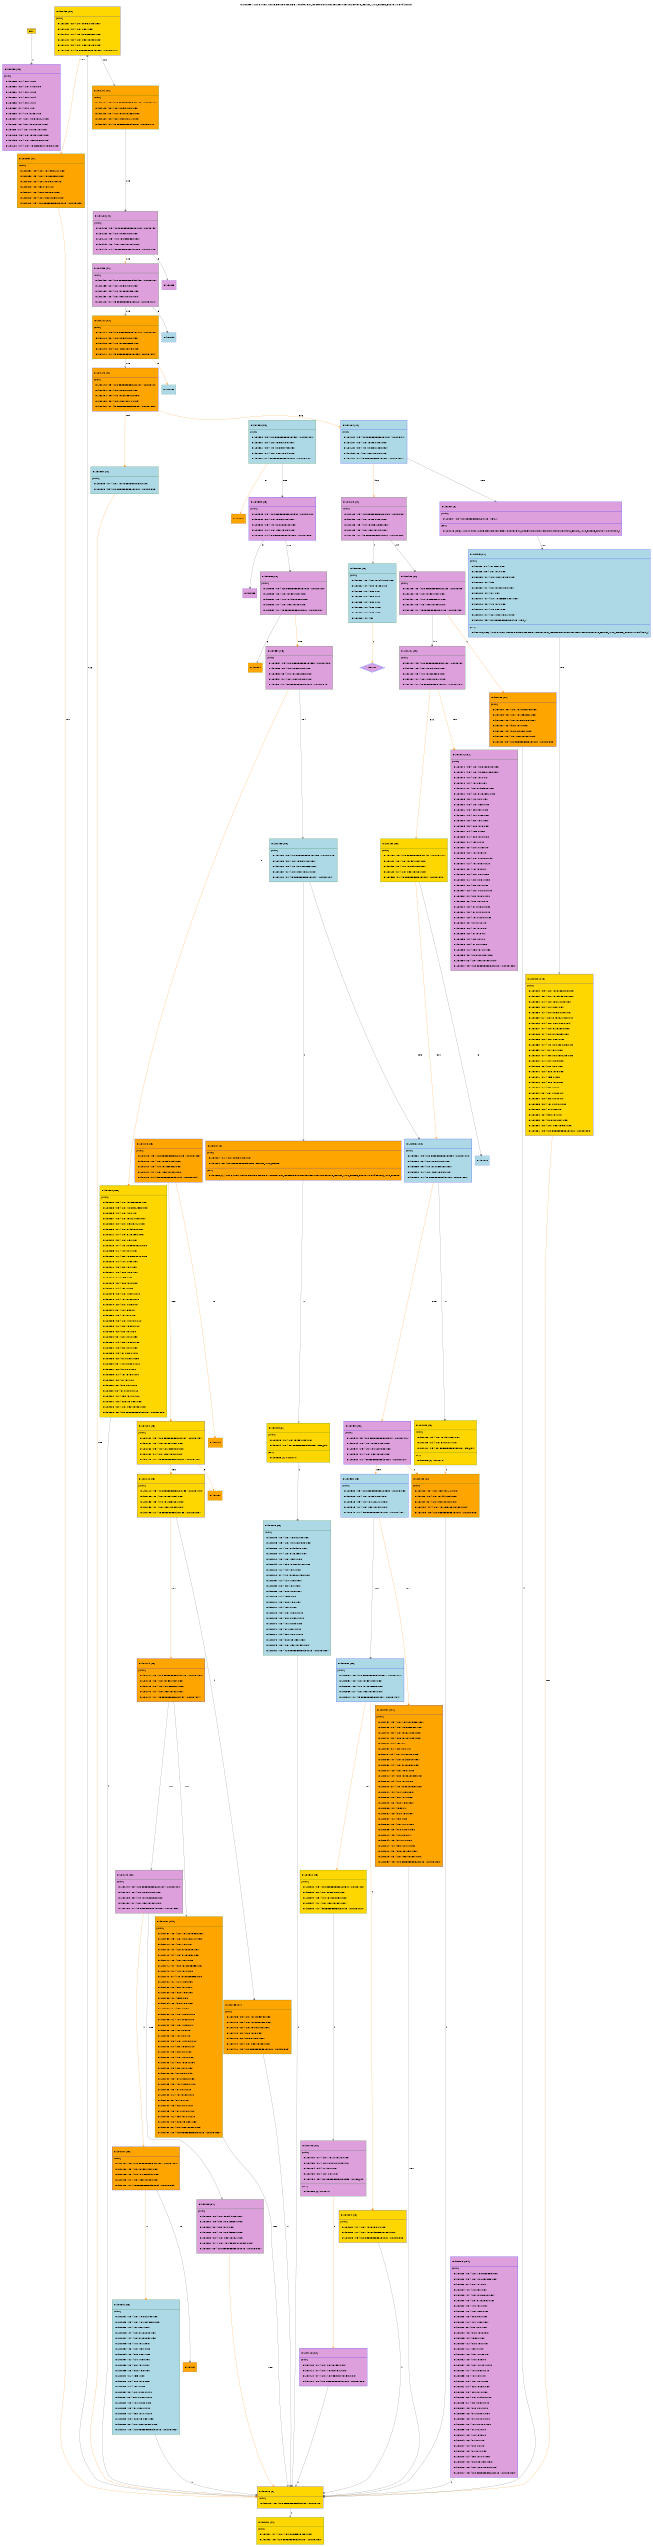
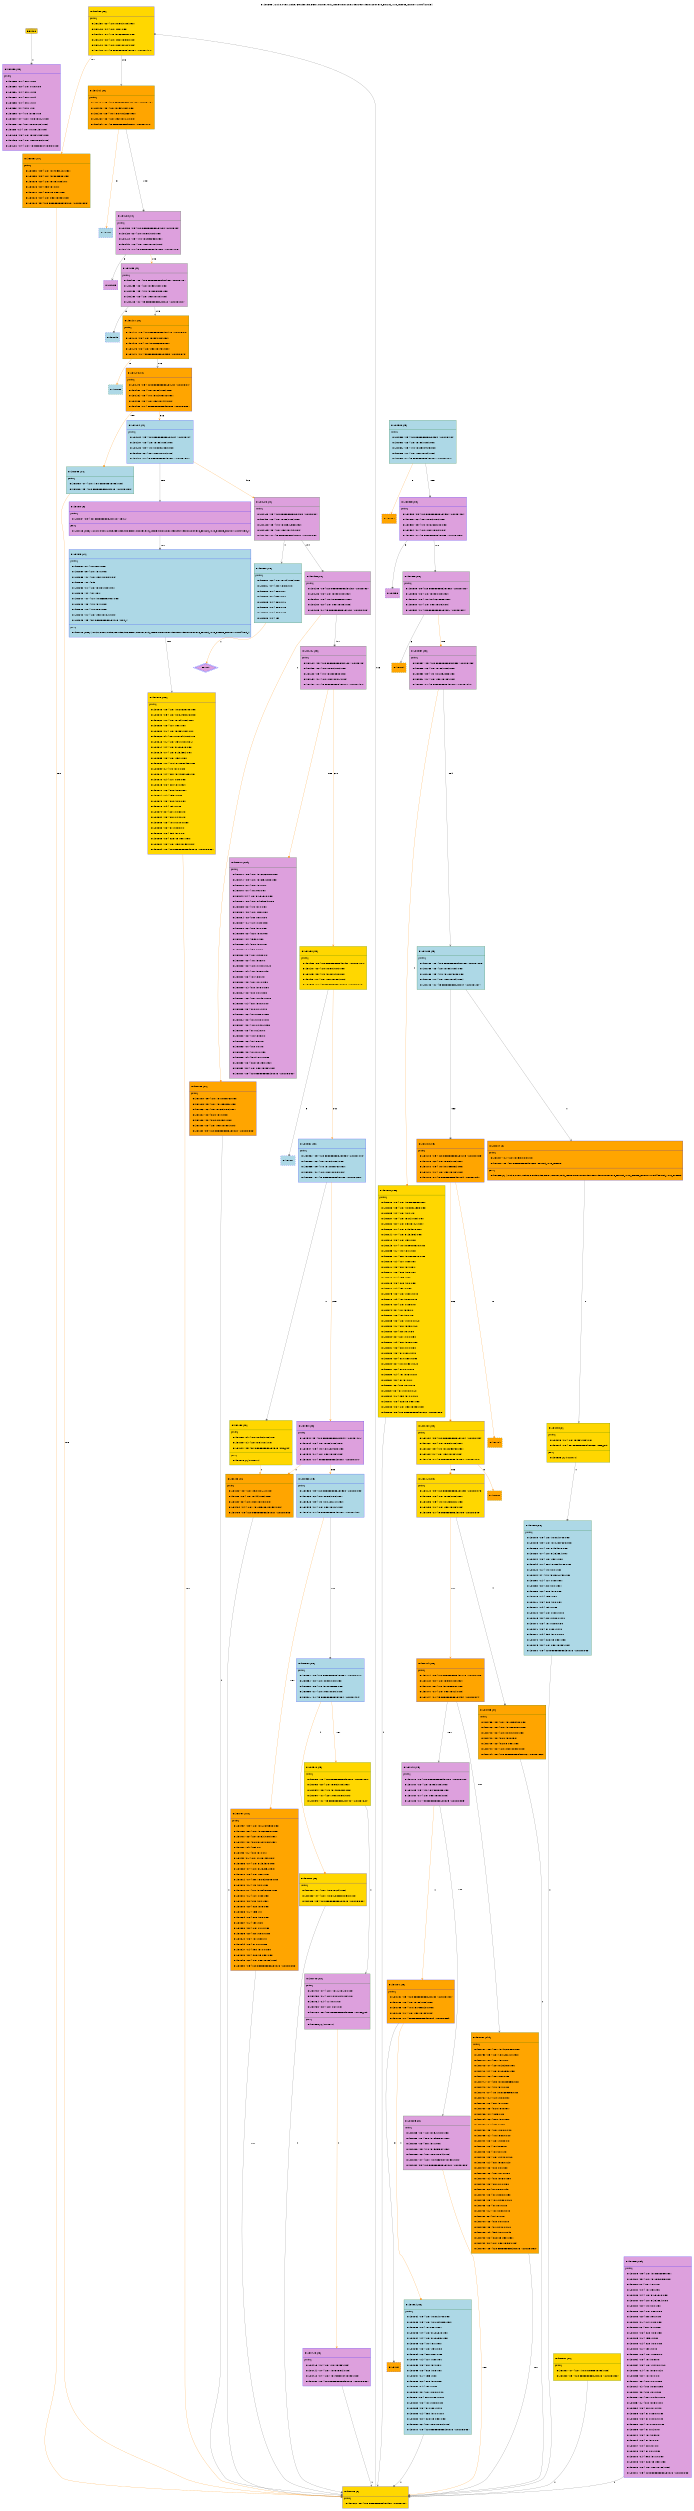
node "Entry": label "Entry" -> "Desktop"
node "0x401af1": added
edge "0x401600 [25]" -> "0x401506 [25]": now "0x401600 [25]" -> "0x401619 [25]"
edge "0x401d63 [5]" -> "0x401a86 [12]": reversed
